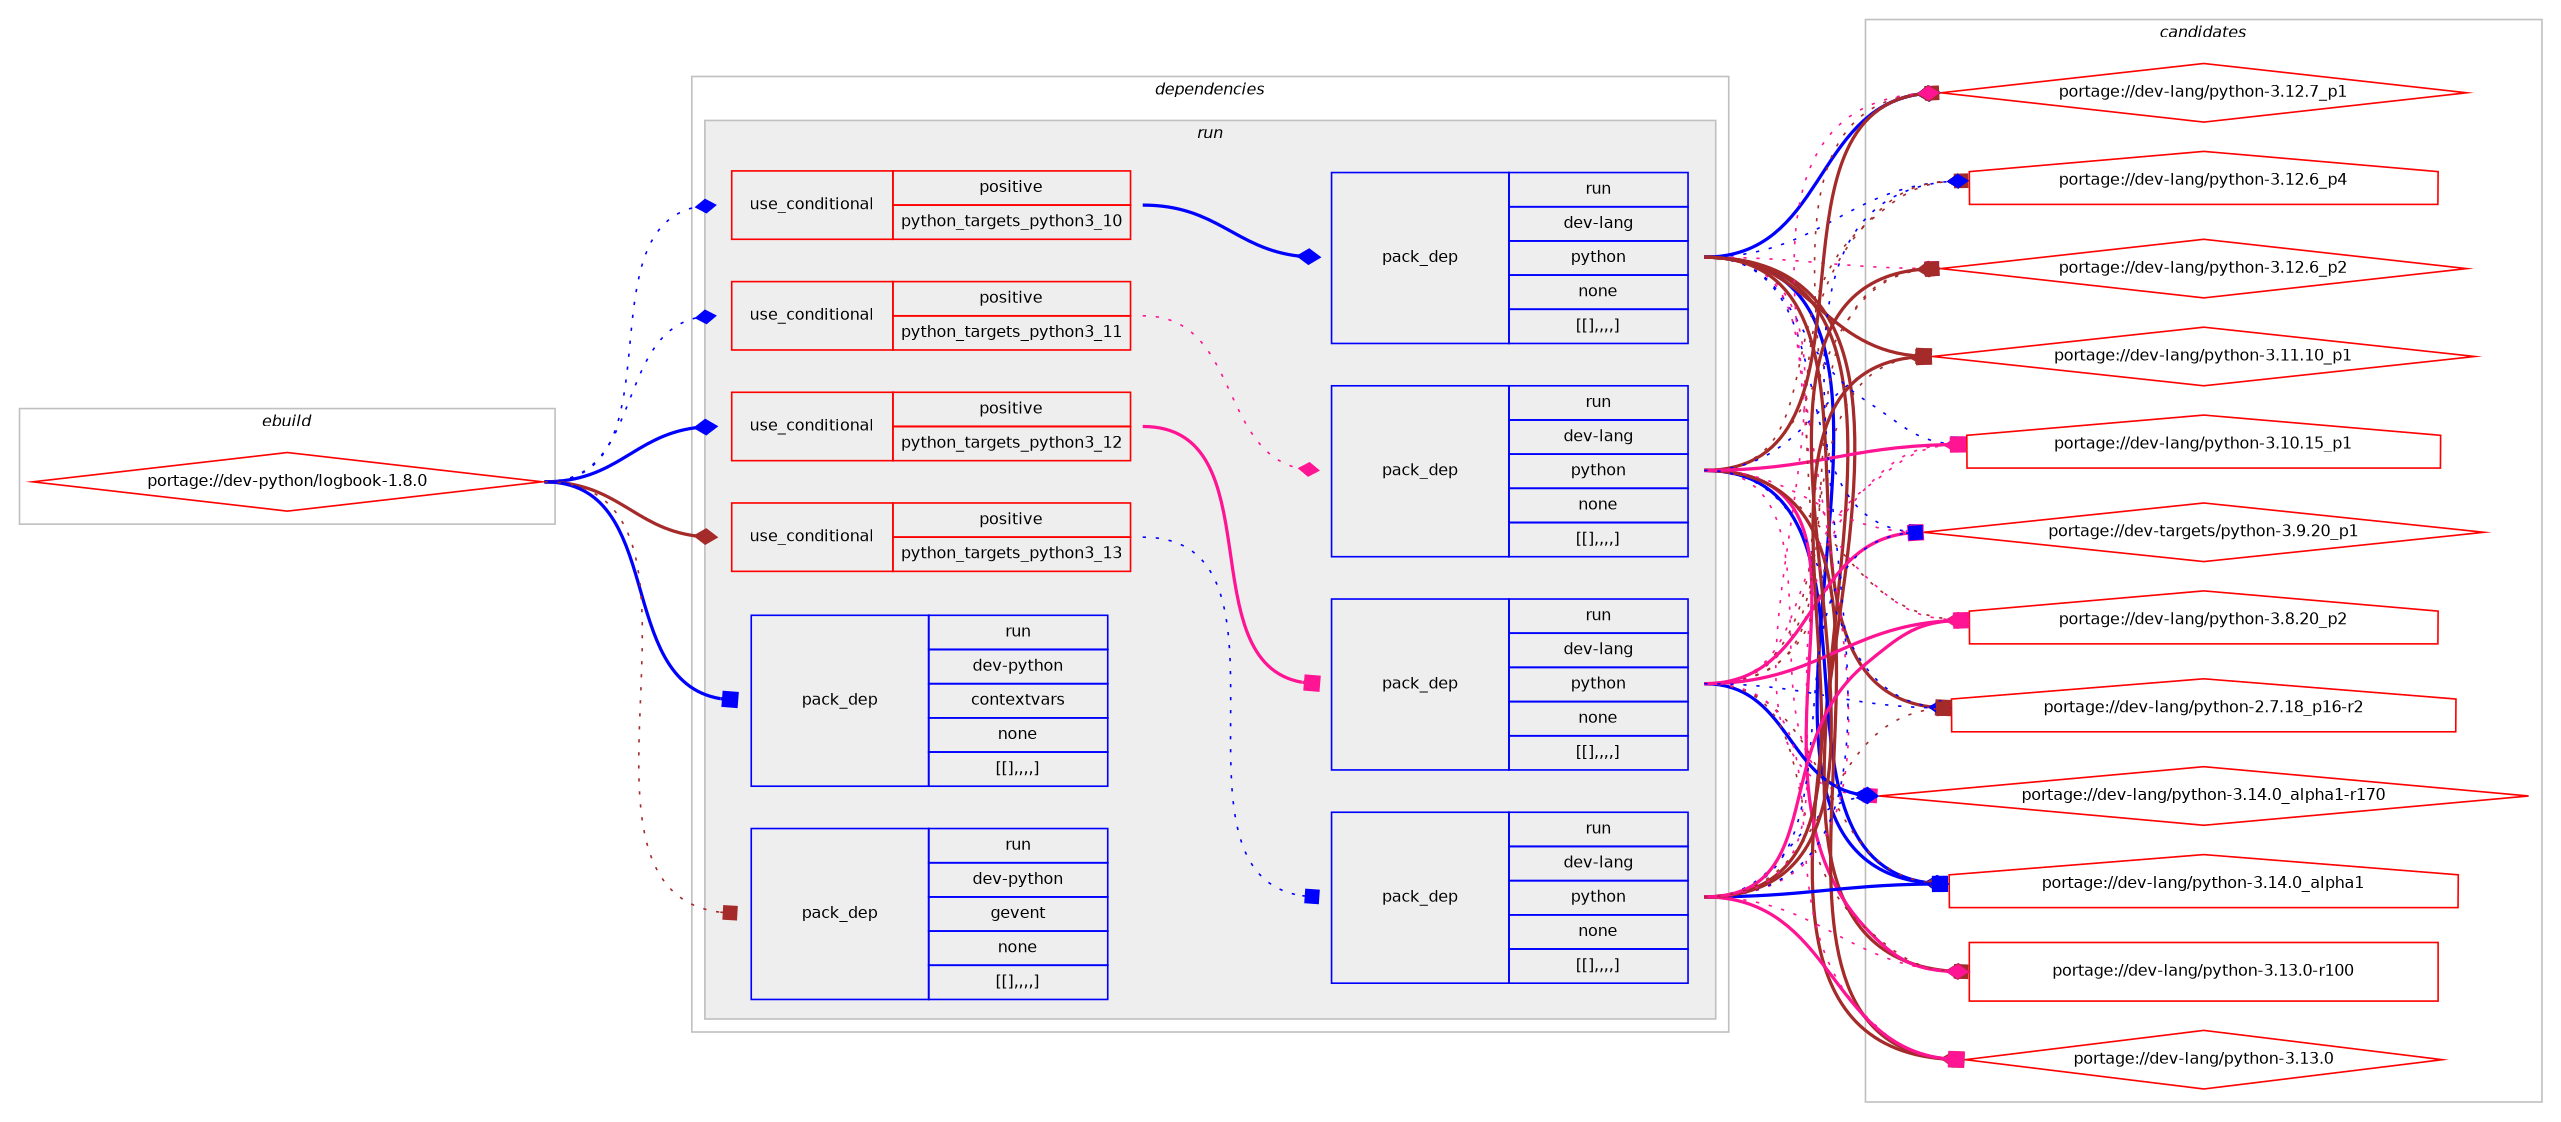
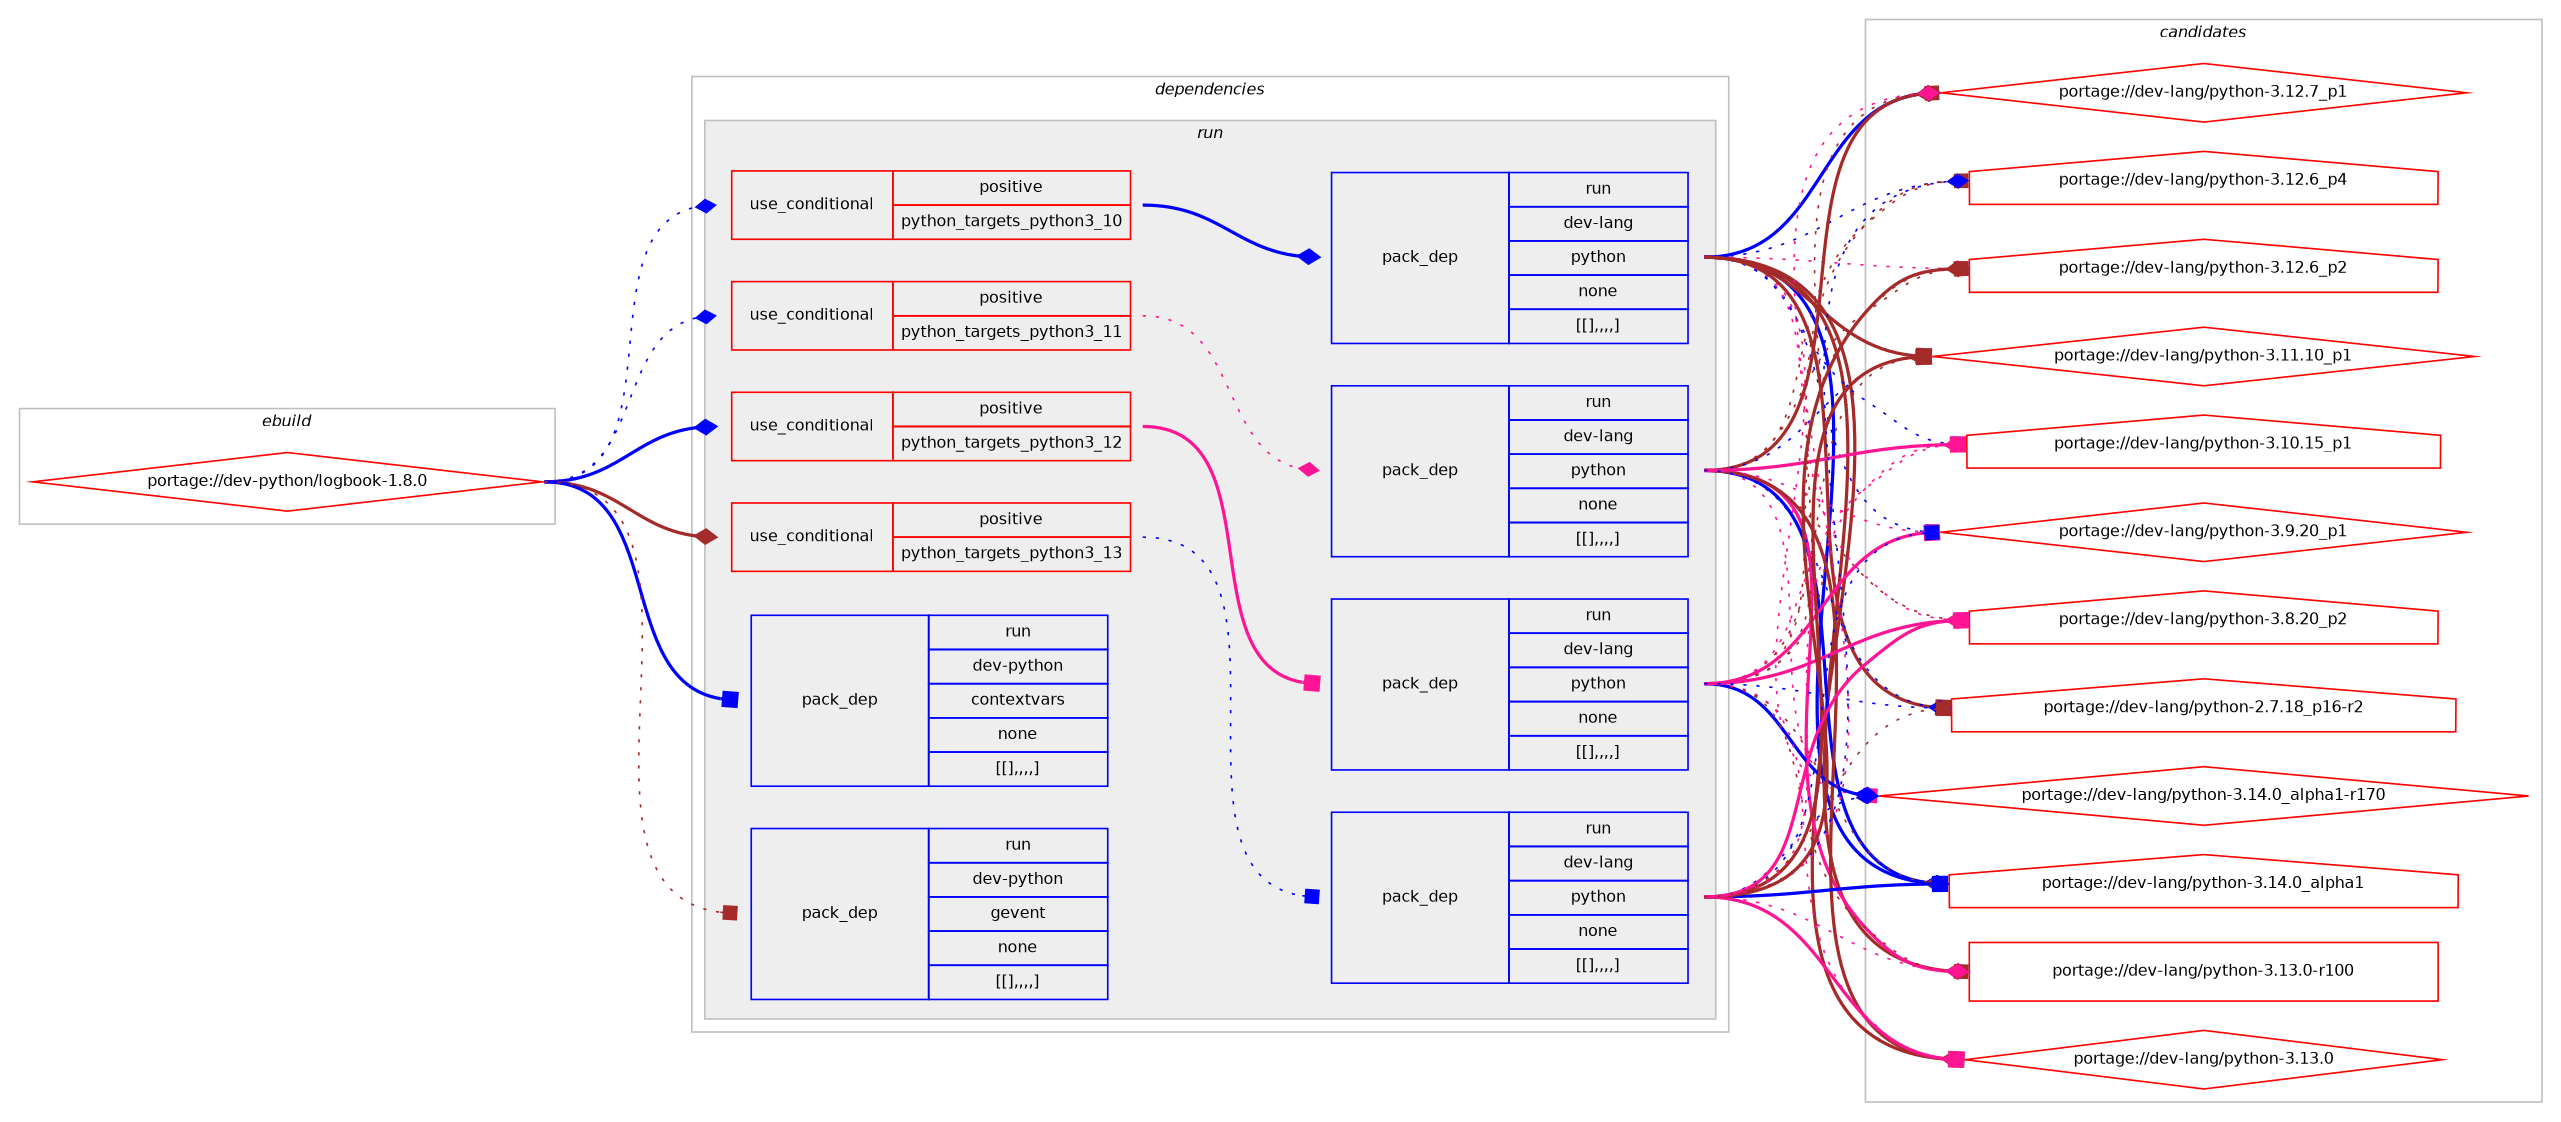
node "portage://dev-lang/python-3.12.6_p2": shape diamond -> house
node "portage://dev-targets/python-3.9.20_p1": label "portage://dev-targets/python-3.9.20_p1" -> "portage://dev-lang/python-3.9.20_p1"
